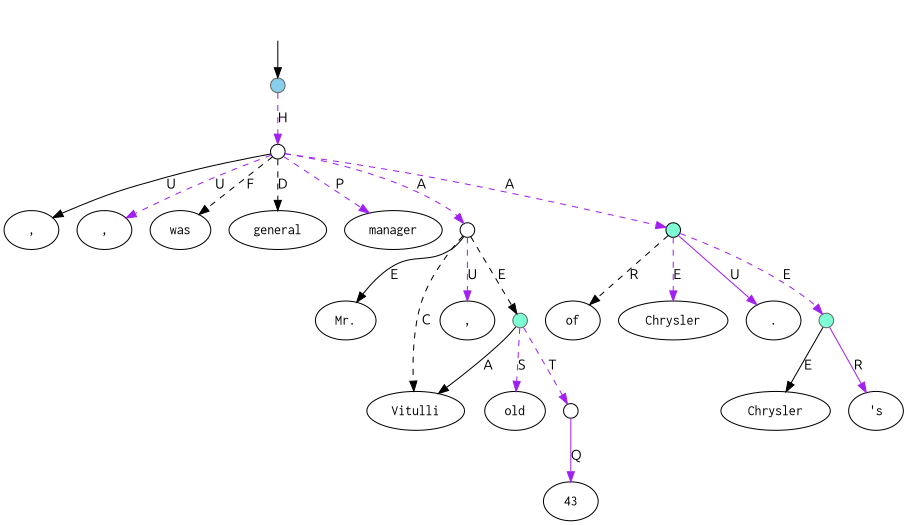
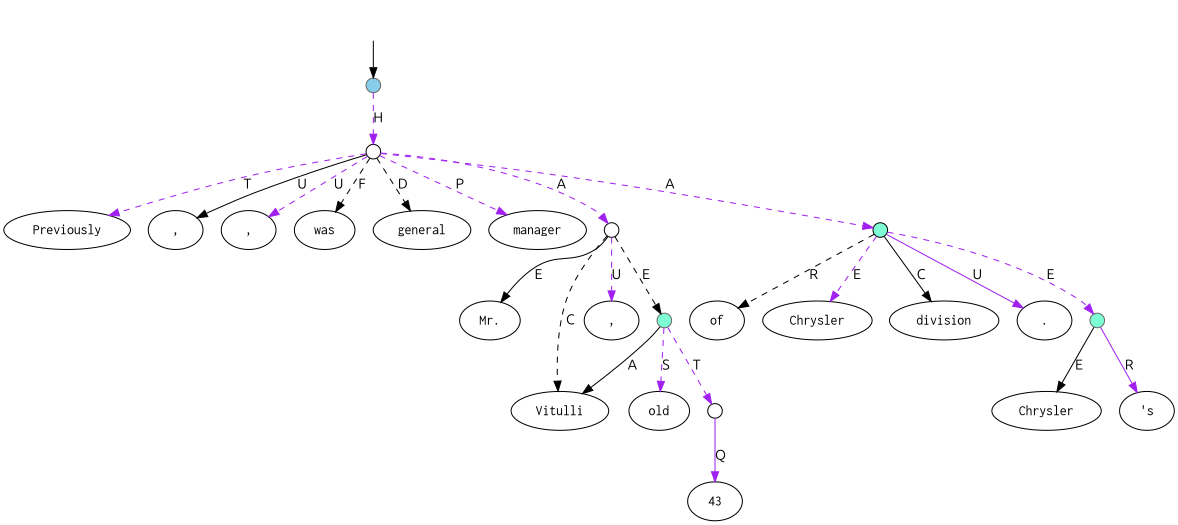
node "Previously": added
node "division": added
